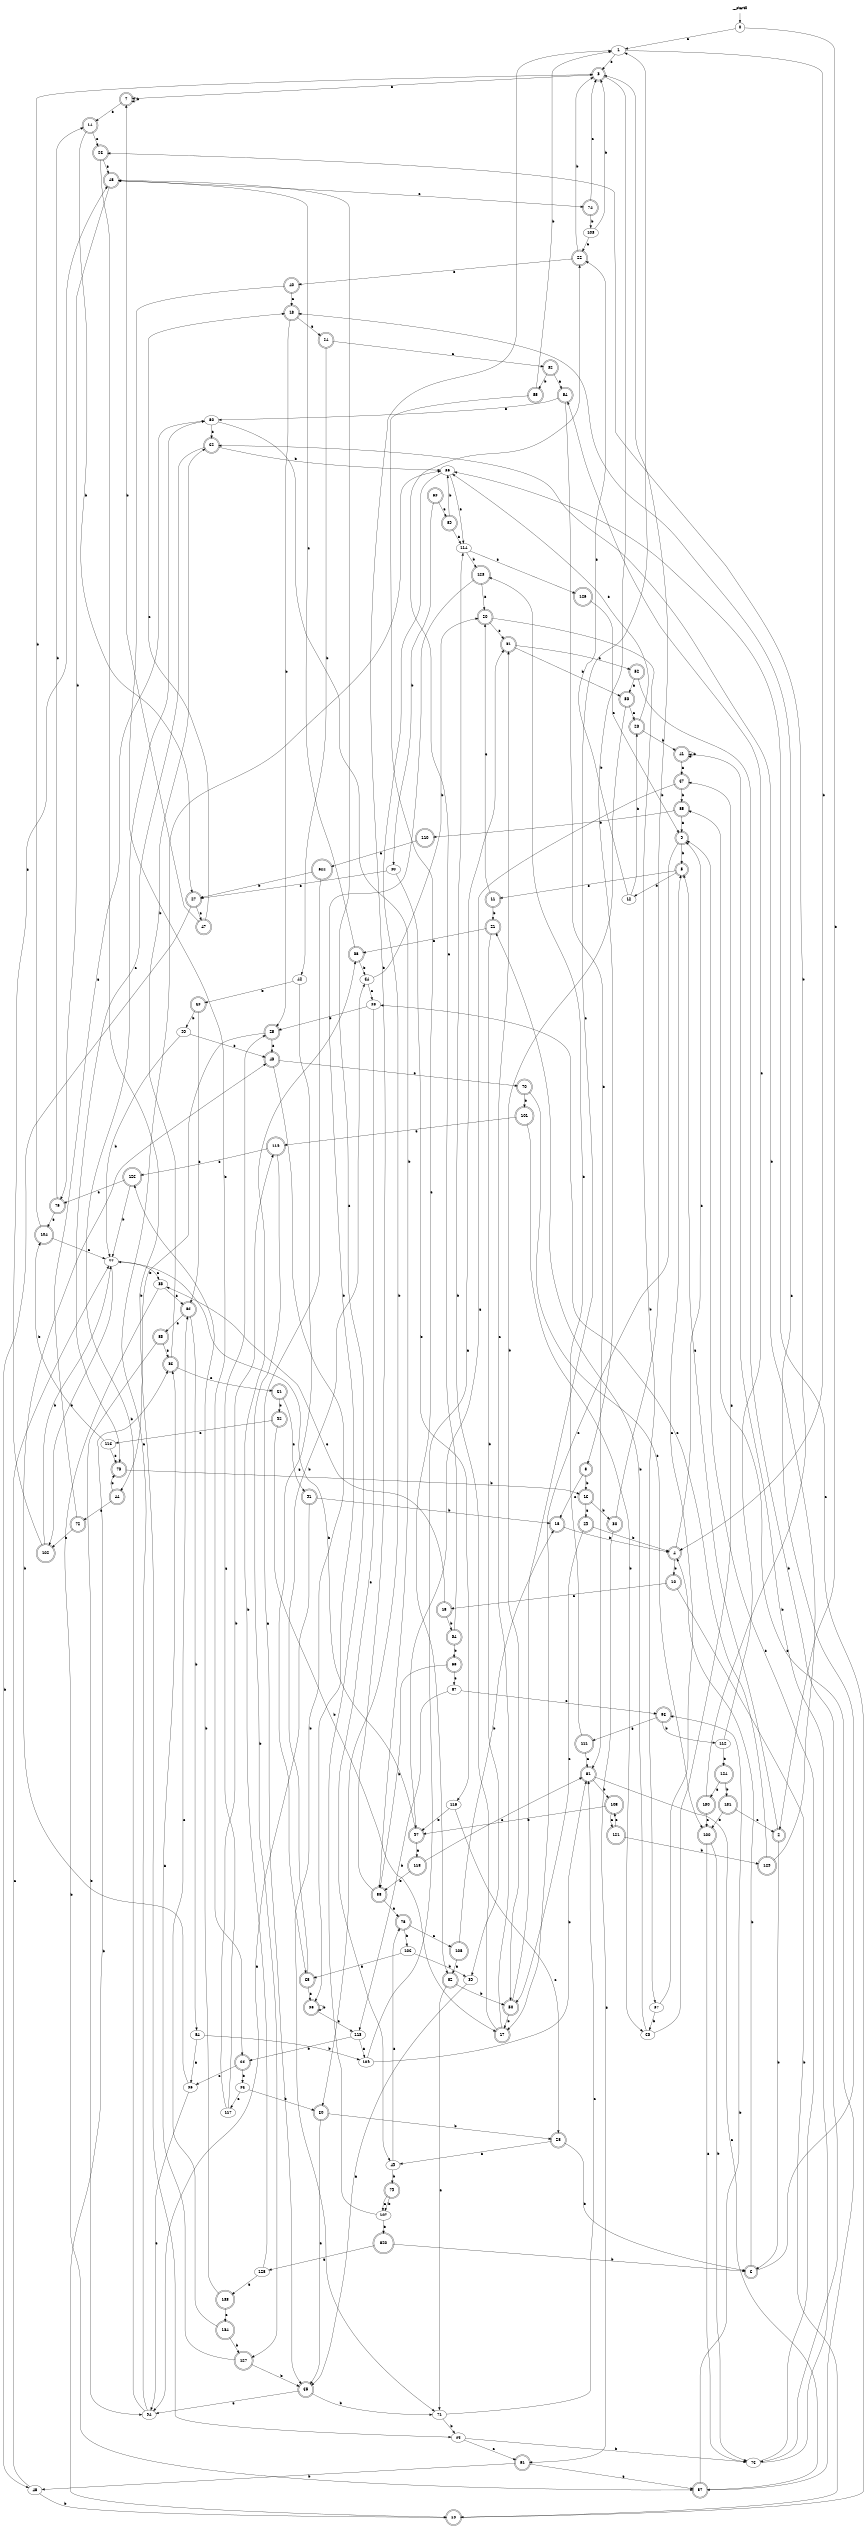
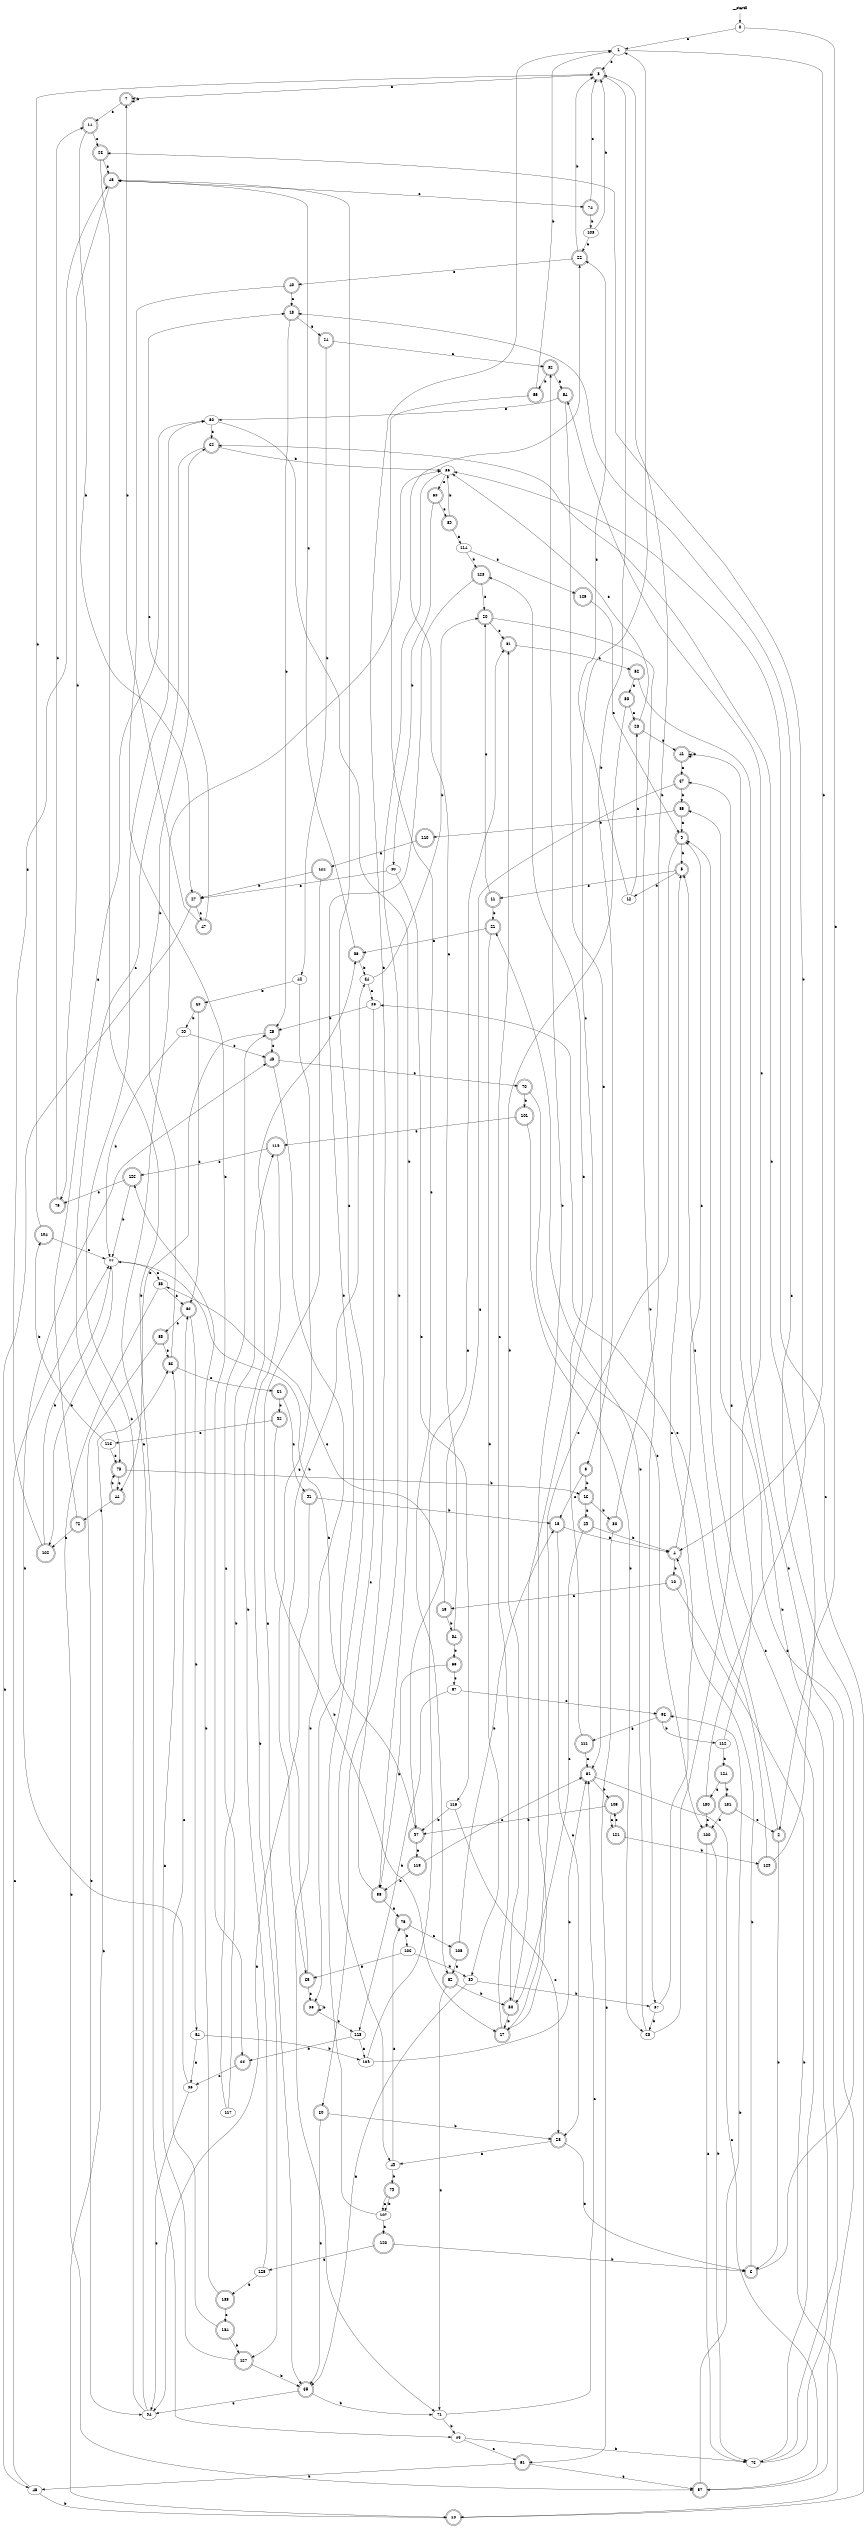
edge "35" -> "114": now "35" -> "59"
edge "31" -> "53": removed, label "b"
edge "23" -> "41": label "b" -> "a"
node "522": label "522" -> "122"
edge "75" -> "104": removed, label "a"
edge "17" -> "114": now "17" -> "32"
edge "73" -> "44": added, label "a"
edge "15" -> "28": added, label "a"
edge "39" -> "37": added, label "b"
node "96": removed
node "820": label "820" -> "120"
